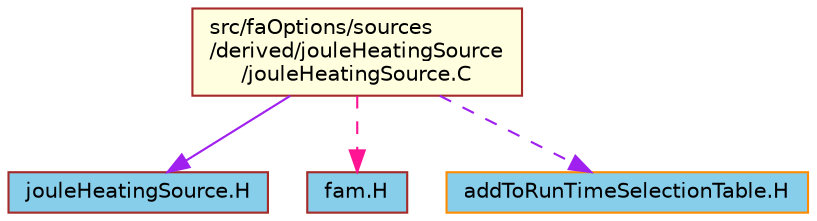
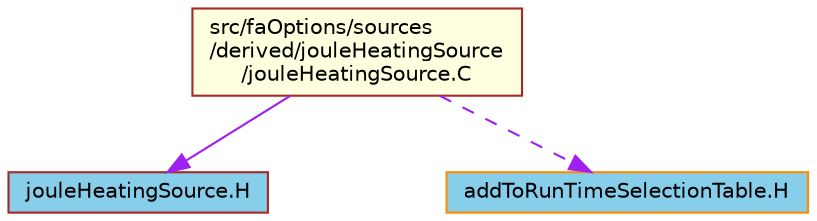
node "fam.H": removed
